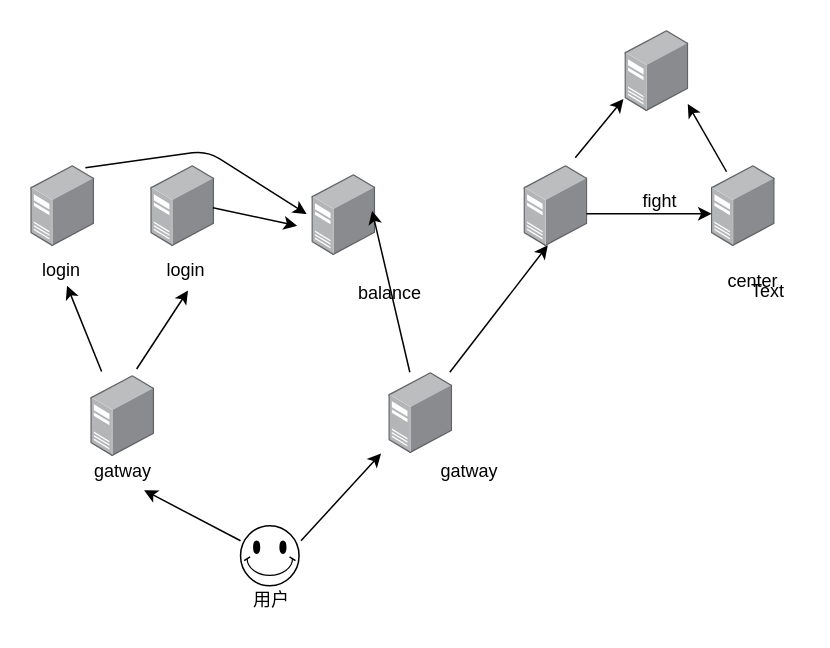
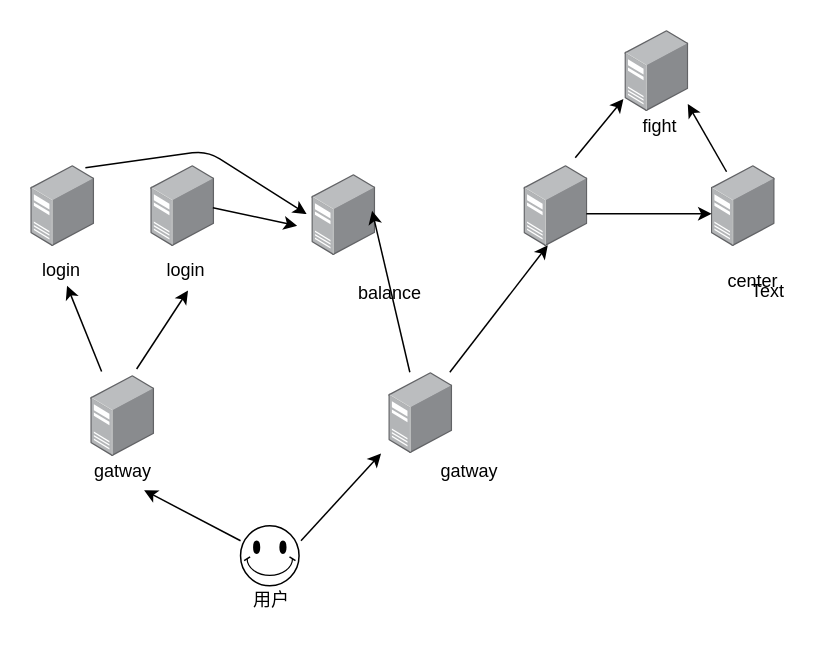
node "fight": moved (659, 202) -> (659, 127)
